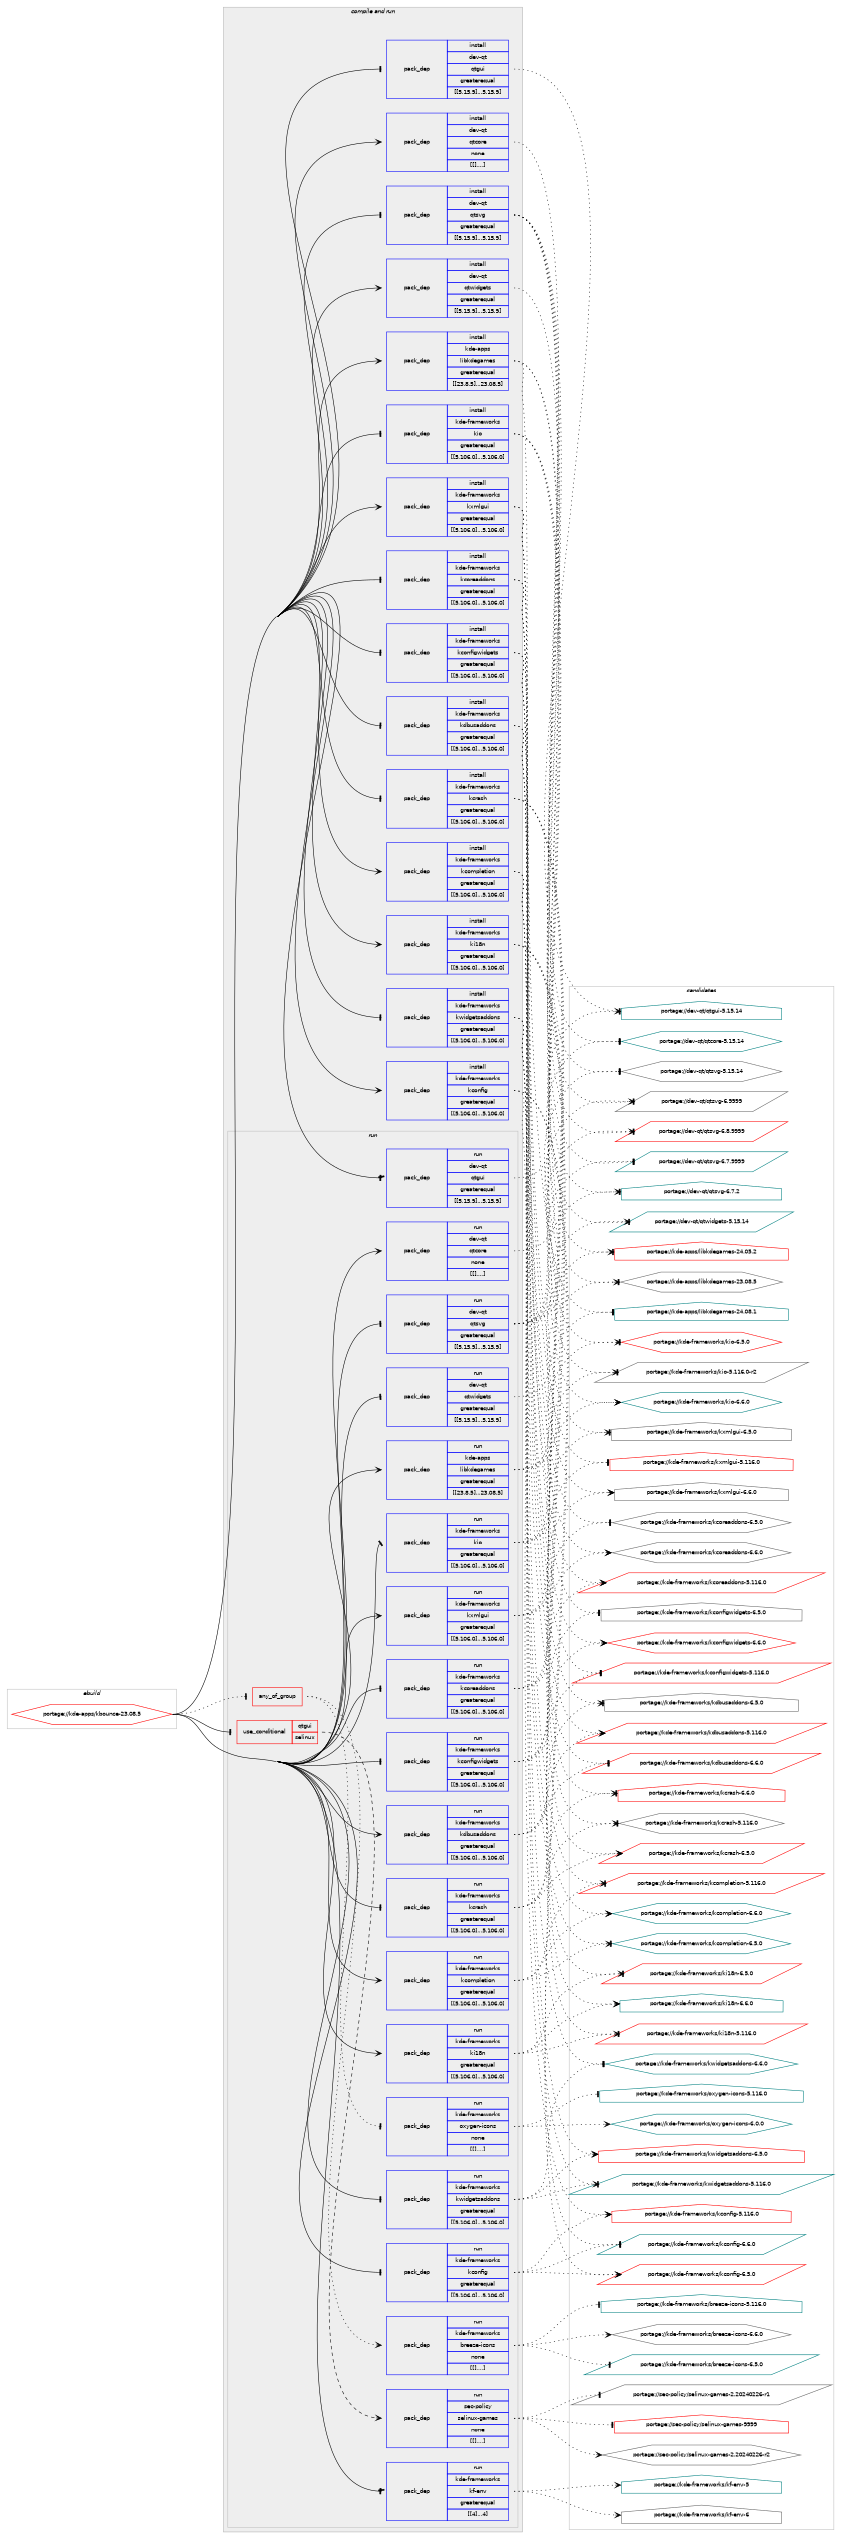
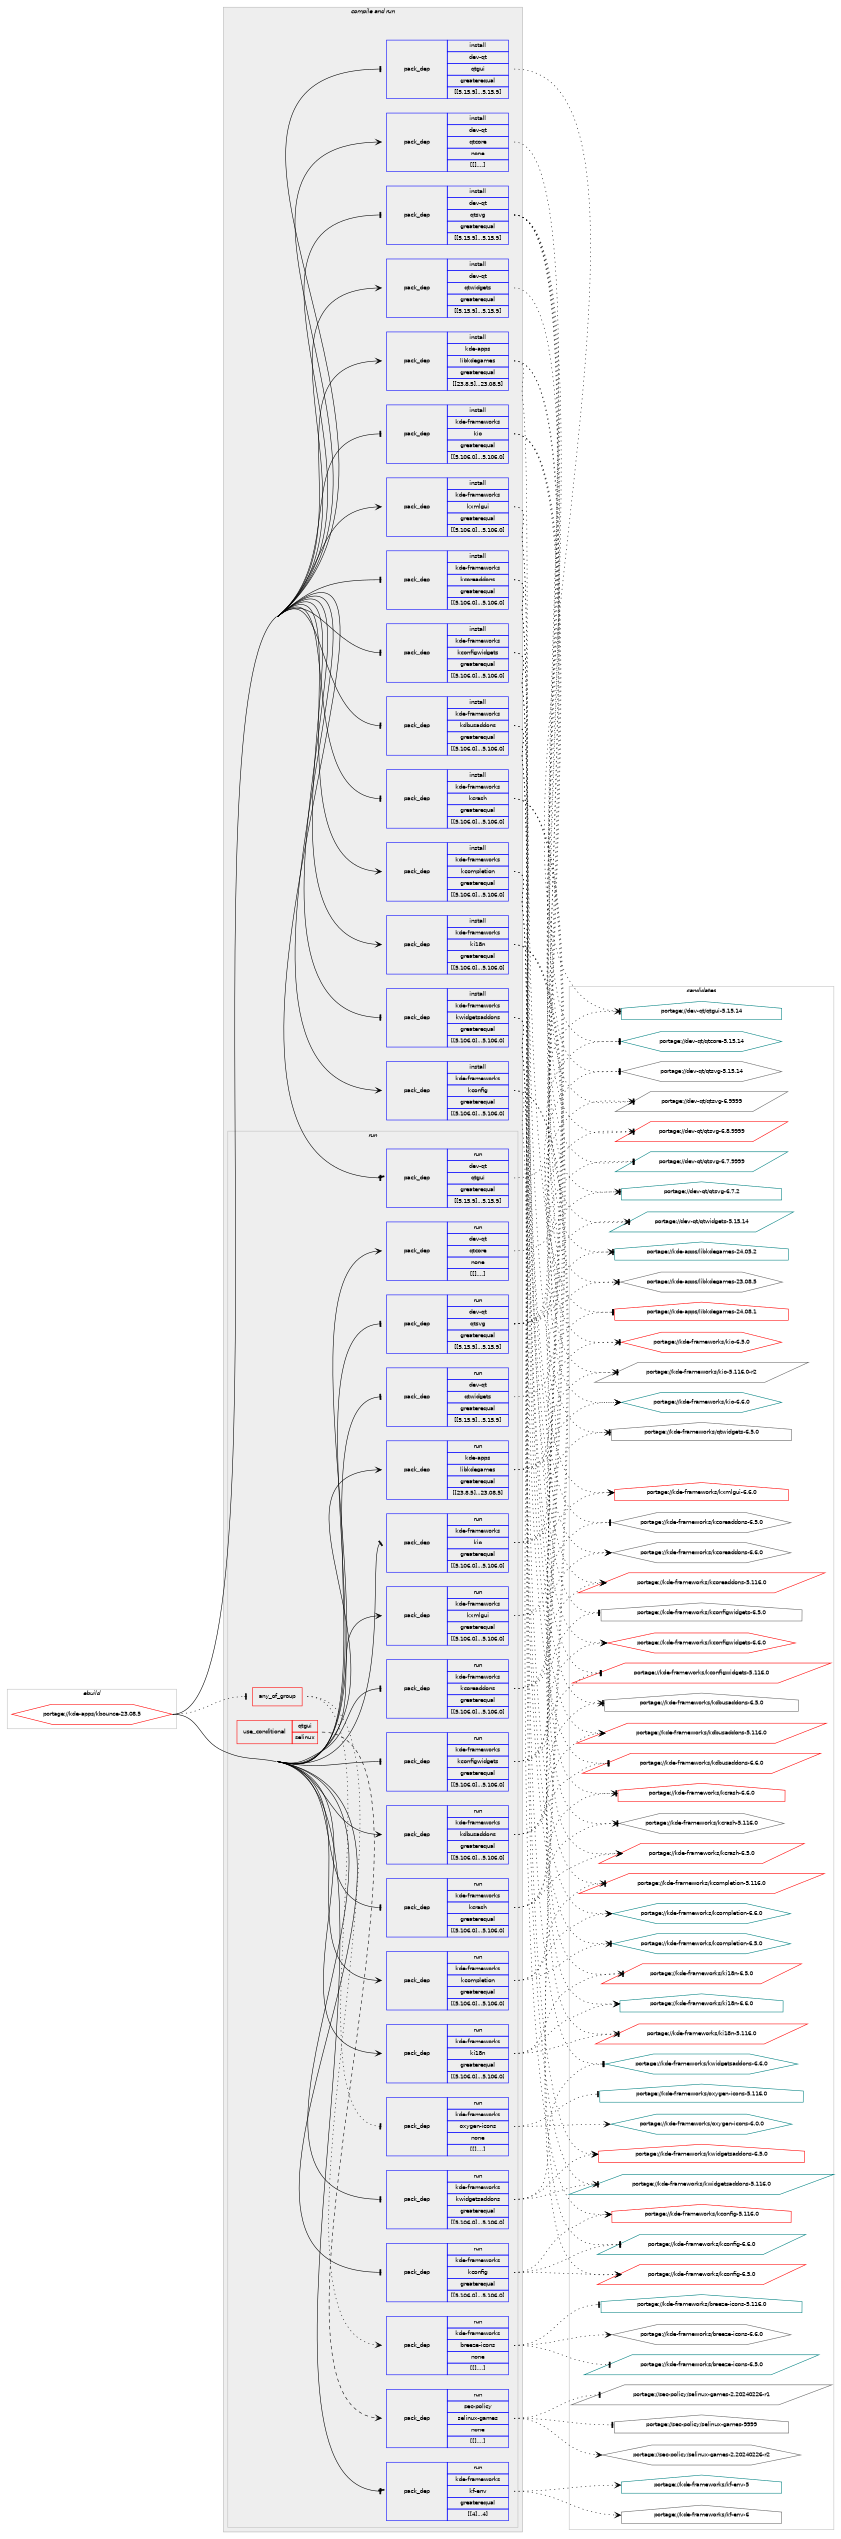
node "portage://kde-apps/libkdegames-24.05.2": color red -> teal
node "portage://kde-apps/libkdegames-24.08.1": color teal -> red
node "portage://kde-frameworks/kxmlgui-6.5.0": label "portage://kde-frameworks/kxmlgui-6.5.0" -> "portage://kde-frameworks/qtwidgets-6.5.0"
node "portage://kde-frameworks/kxmlgui-5.116.0": removed
node "portage://kde-frameworks/kxmlgui-6.6.0": color gray40 -> red
edge "portage://kde-apps/kbounce-23.08.5" -> "use_conditional": removed
node "portage://sec-policy/selinux-games-9999": color red -> gray40
